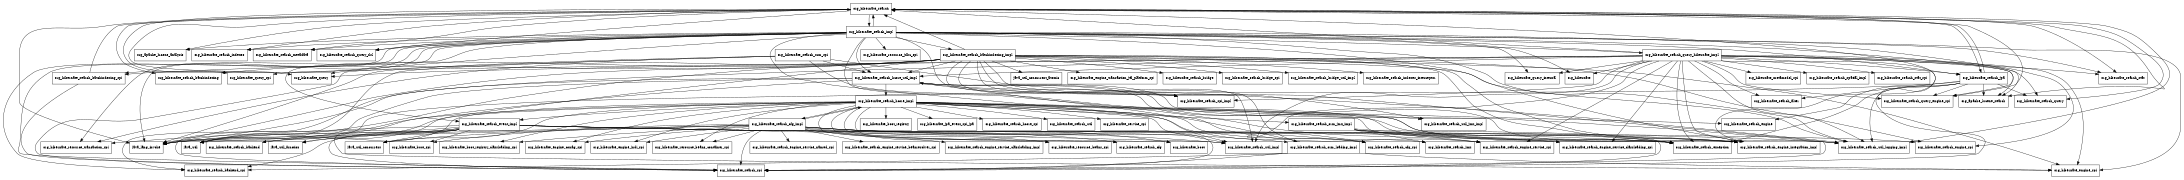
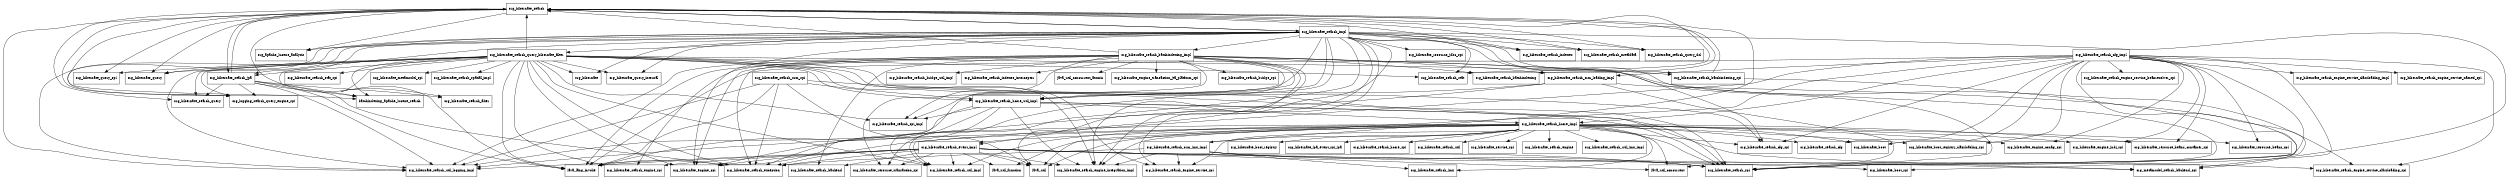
edge "org_hibernate_search_engine_integration_impl" -> "org_hibernate_search": now "org_hibernate_search_orm_jmx_impl" -> "org_hibernate_search"
node "org_hibernate_search_query_hibernate_impl": label "org_hibernate_search_query_hibernate_impl" -> "org_hibernate_search_query_hibernate_filter"
edge "org_hibernate_search_impl" -> "java_lang_invoke": now "org_hibernate_search_impl" -> "org_hibernate_search_cfg_spi"
node "org_hibernate_search_bridge": removed
edge "org_hibernate_search_batchindexing_impl" -> "org_hibernate_search_util_jmx_impl": removed
edge "org_hibernate_search_jpa" -> "org_hibernate_search_engine": removed
node "org_hibernate_search_query_engine_spi": label "org_hibernate_search_query_engine_spi" -> "org_logging_search_query_engine_spi"
node "org_apache_lucene_search": label "org_apache_lucene_search" -> "batchindexing_apache_lucene_search"
edge "org_hibernate_search_hcore_impl" -> "org_hibernate_search_cfg_impl": removed
node "org_hibernate_search_backend_spi": label "org_hibernate_search_backend_spi" -> "org_metamodel_search_backend_spi"
